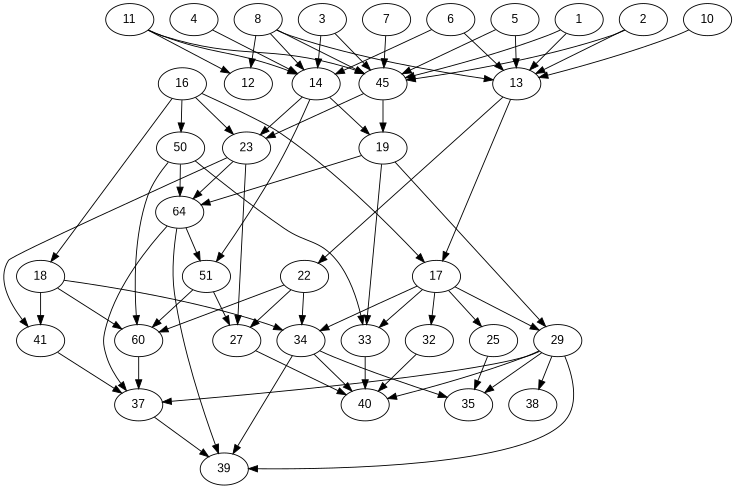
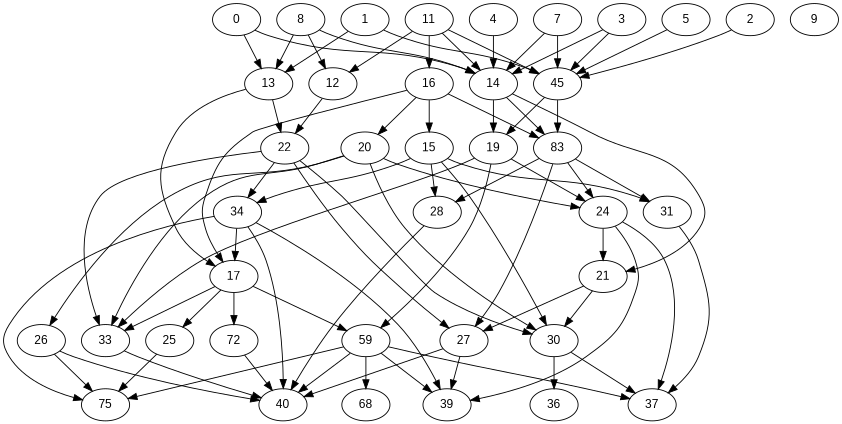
node "6": label "6" -> "0"
node "10": removed
node "9": added
edge "7" -> "14": added
edge "2" -> "13": removed
edge "11" -> "16": added
edge "5" -> "13": removed
edge "8" -> "45": removed
edge "12" -> "22": added
node "50": label "50" -> "20"
node "23": label "23" -> "83"
edge "22" -> "33": added
node "64": label "64" -> "24"
node "28": added
node "18": label "18" -> "15"
node "51": label "51" -> "21"
edge "17" -> "34": reversed
node "41": label "41" -> "31"
node "26": added
node "60": label "60" -> "30"
node "32": label "32" -> "72"
node "29": label "29" -> "59"
node "35": label "35" -> "75"
node "38": label "38" -> "68"
node "36": added
edge "37" -> "39": now "27" -> "39"
